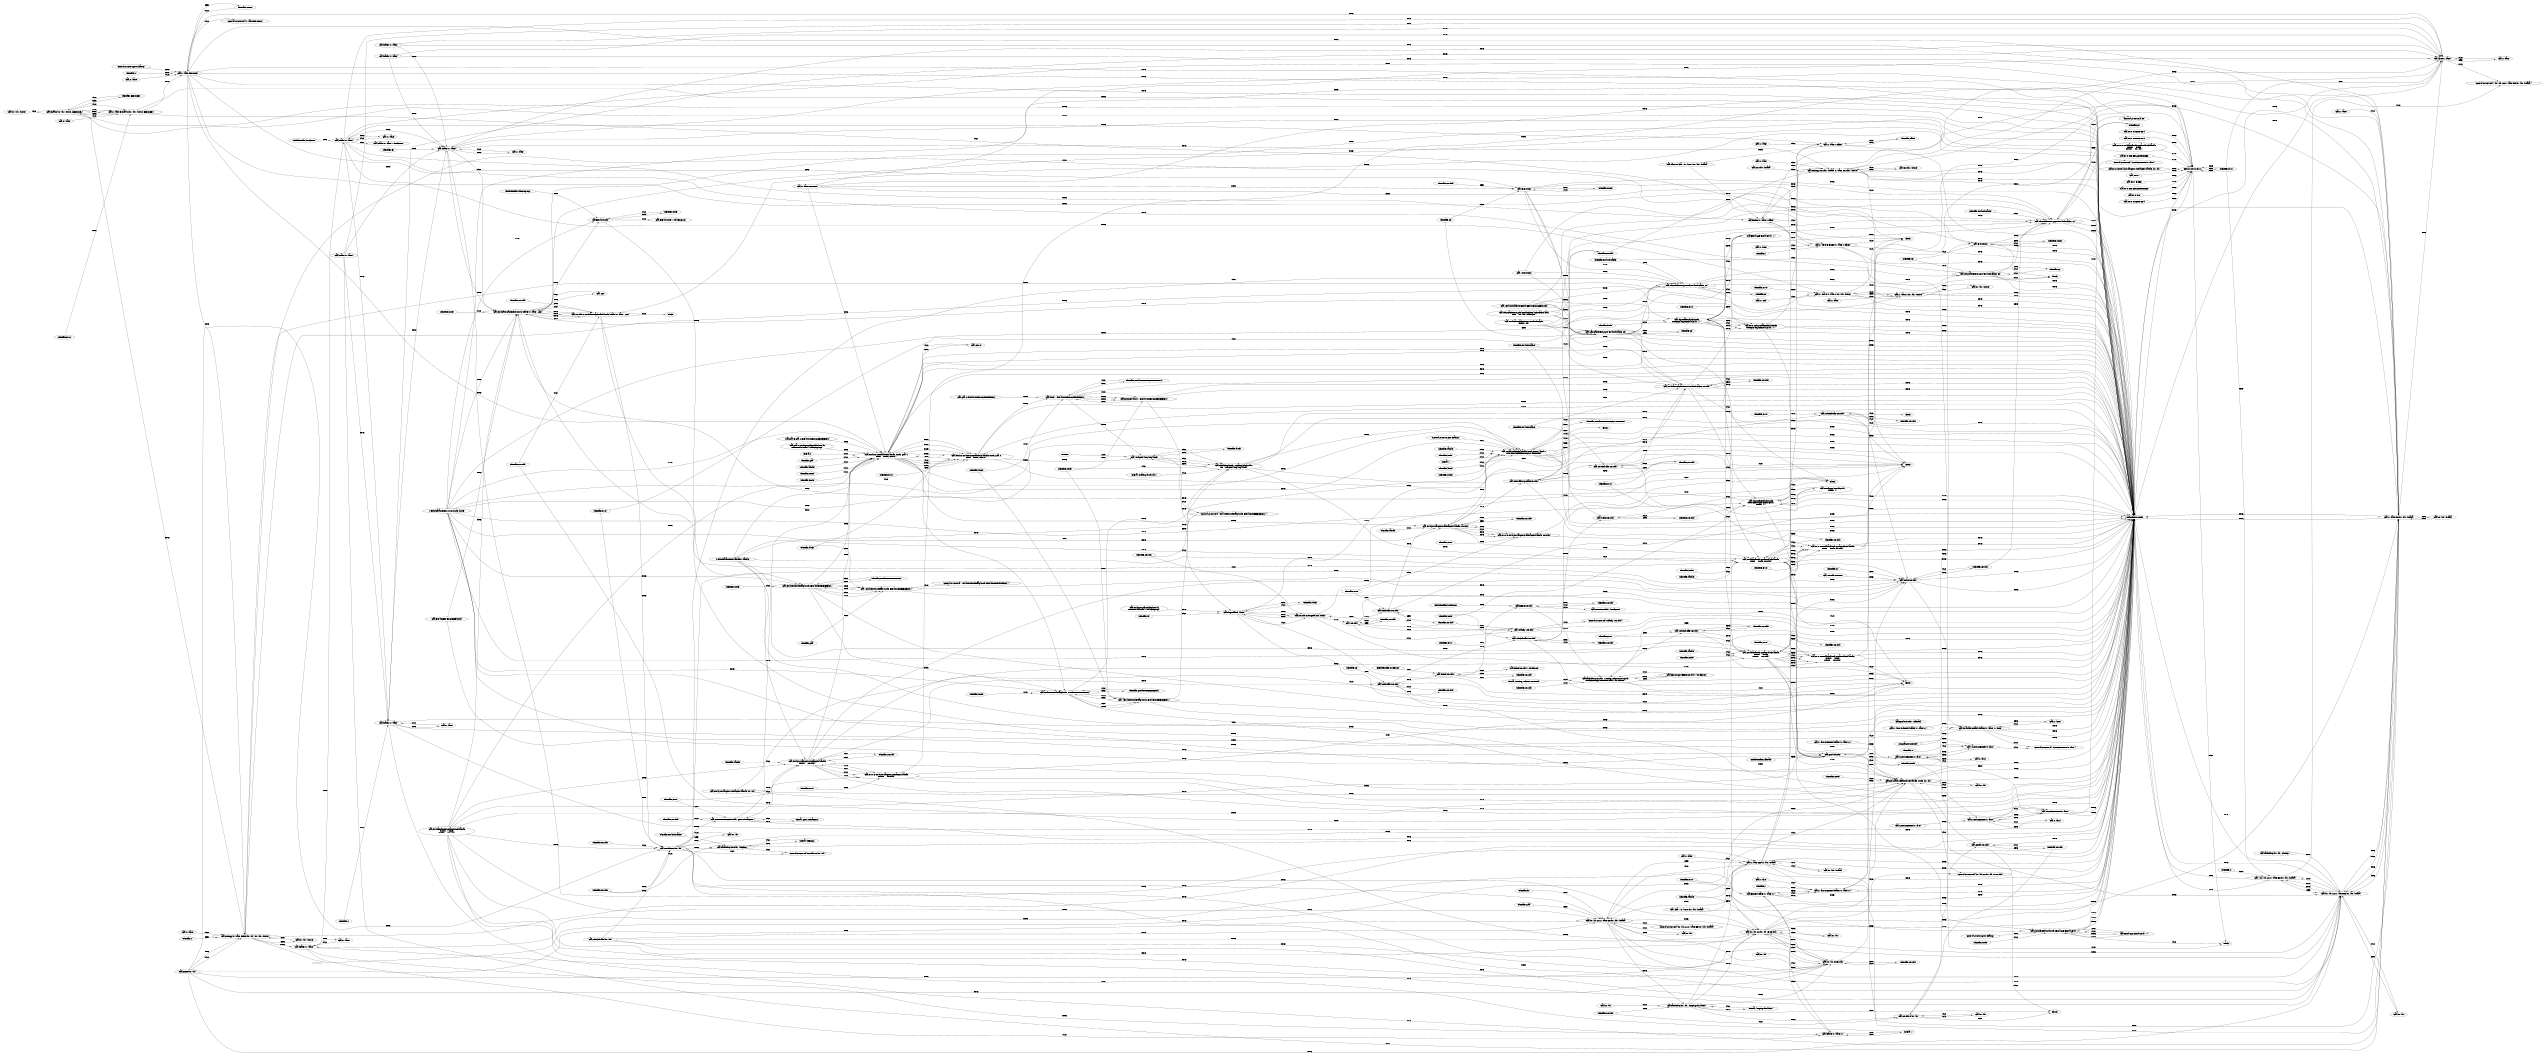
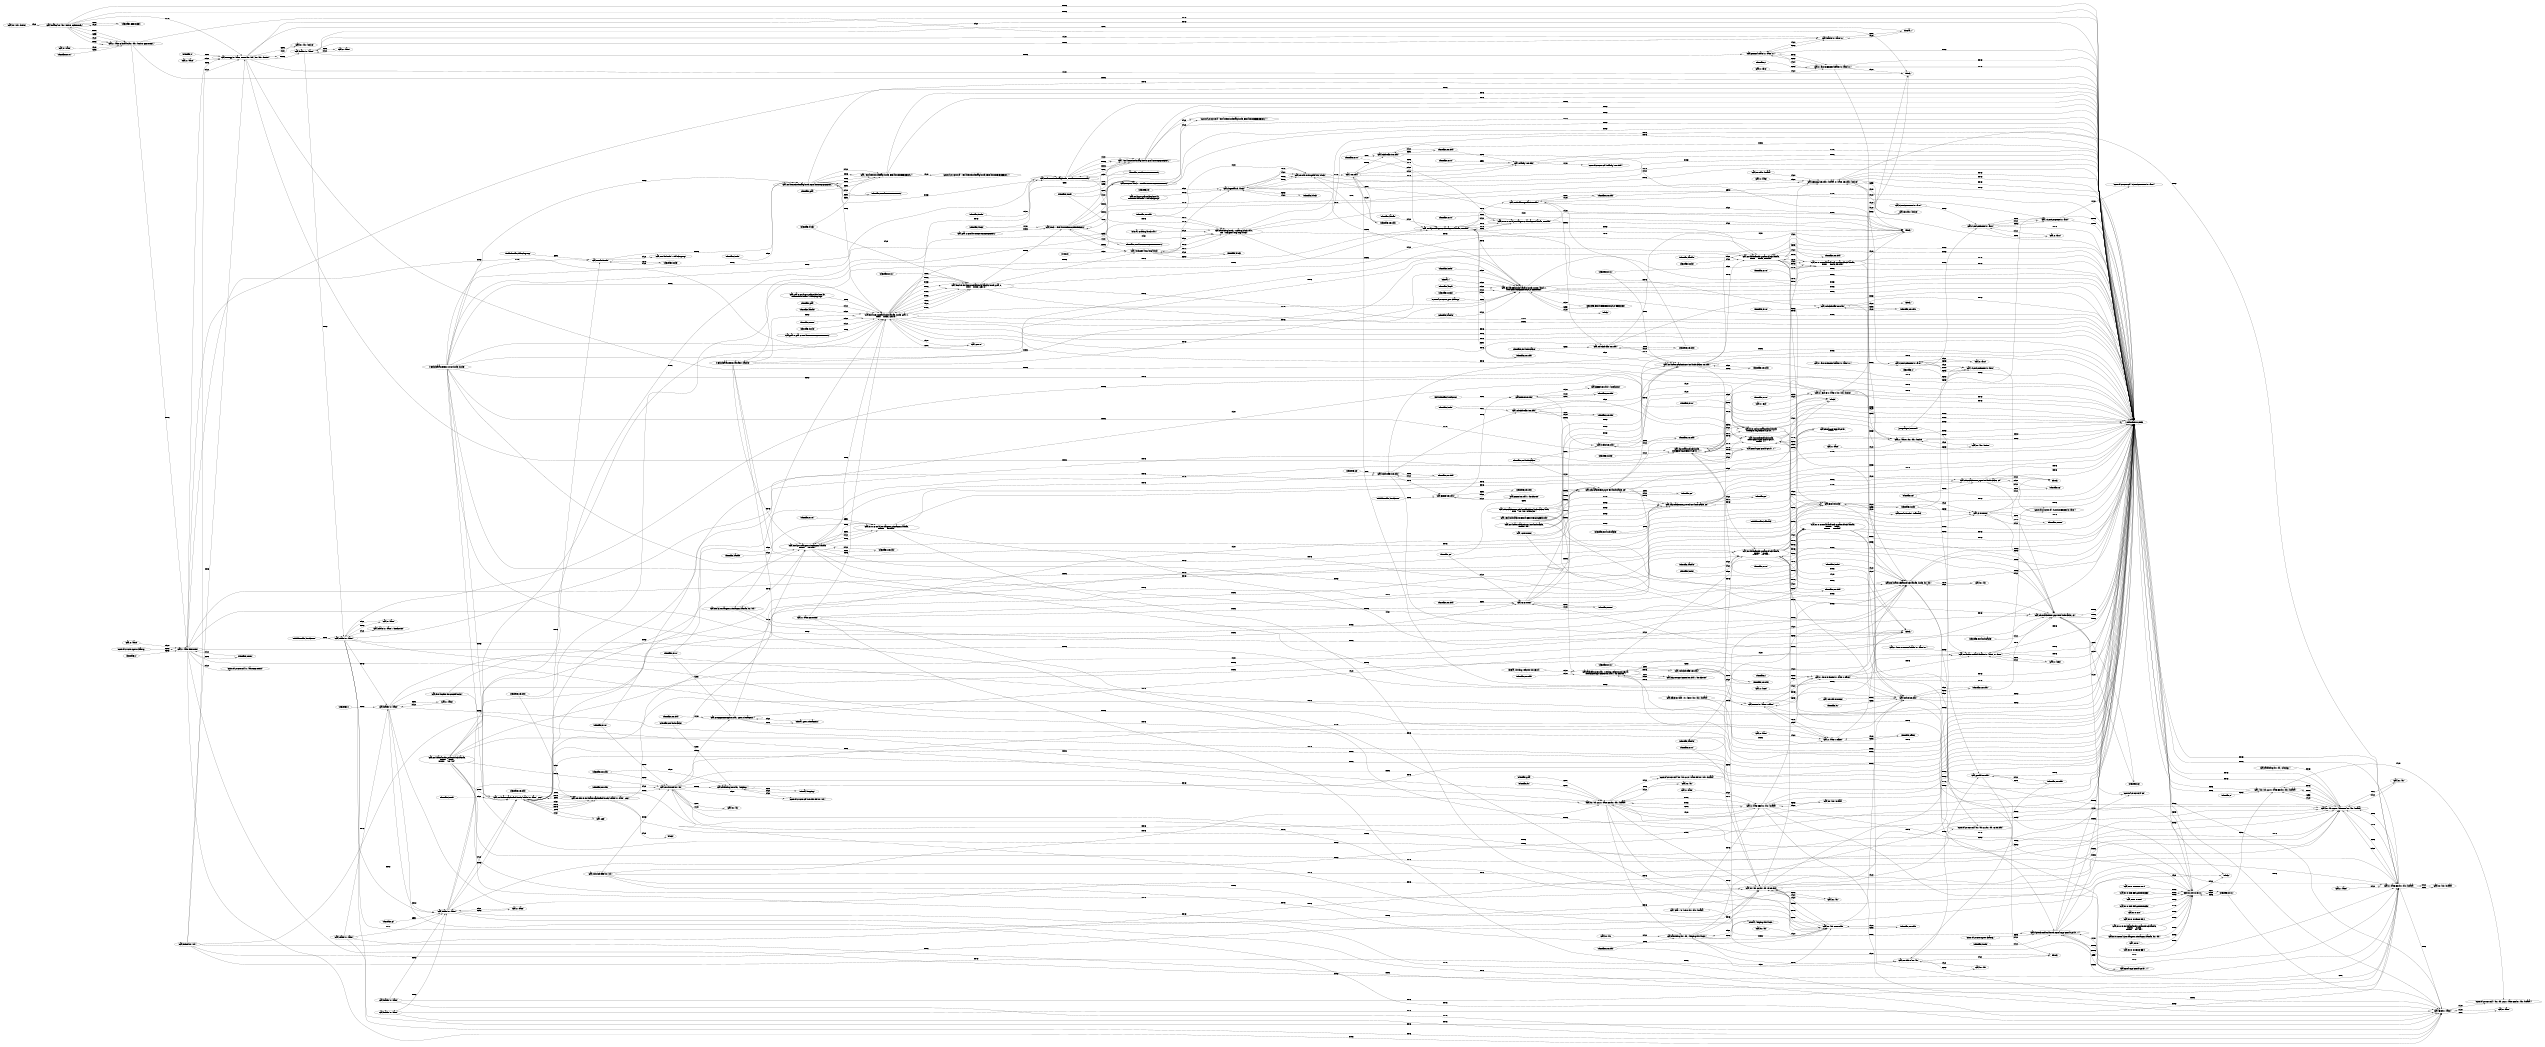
edge "(Call,BHDR(bs->bh))" -> "(Call,new_bh == bs->bh)": removed, label "DDG:"
node "(Literal,0)": removed
